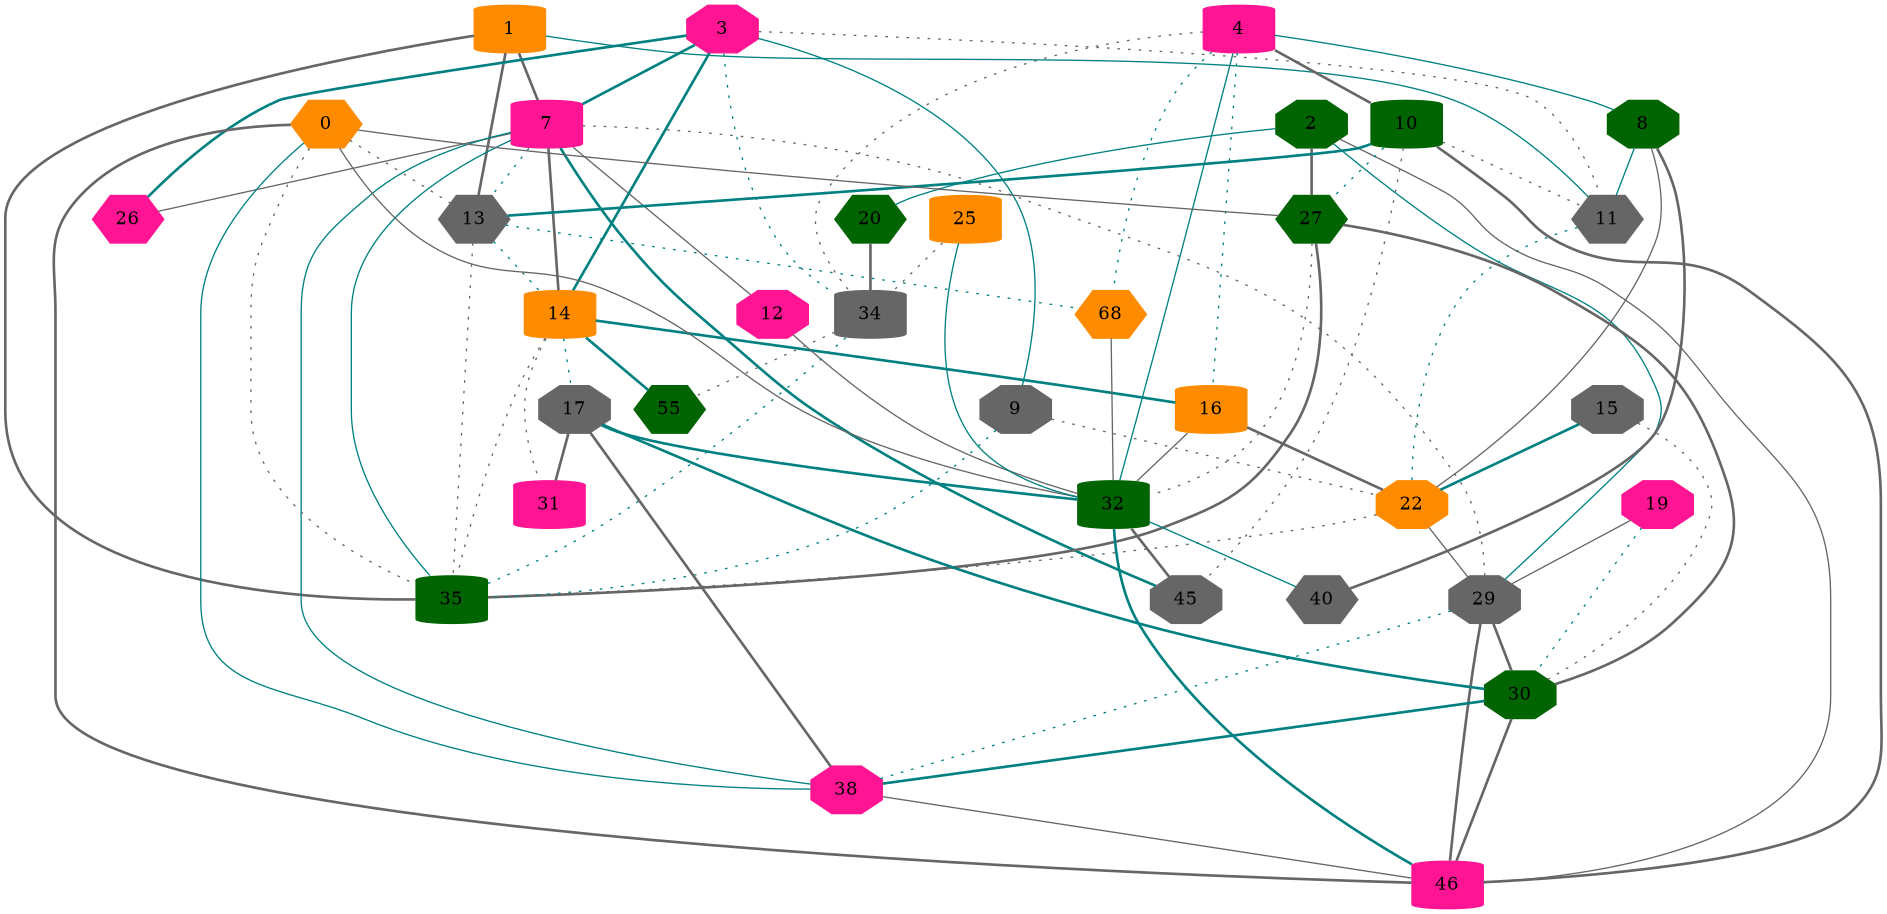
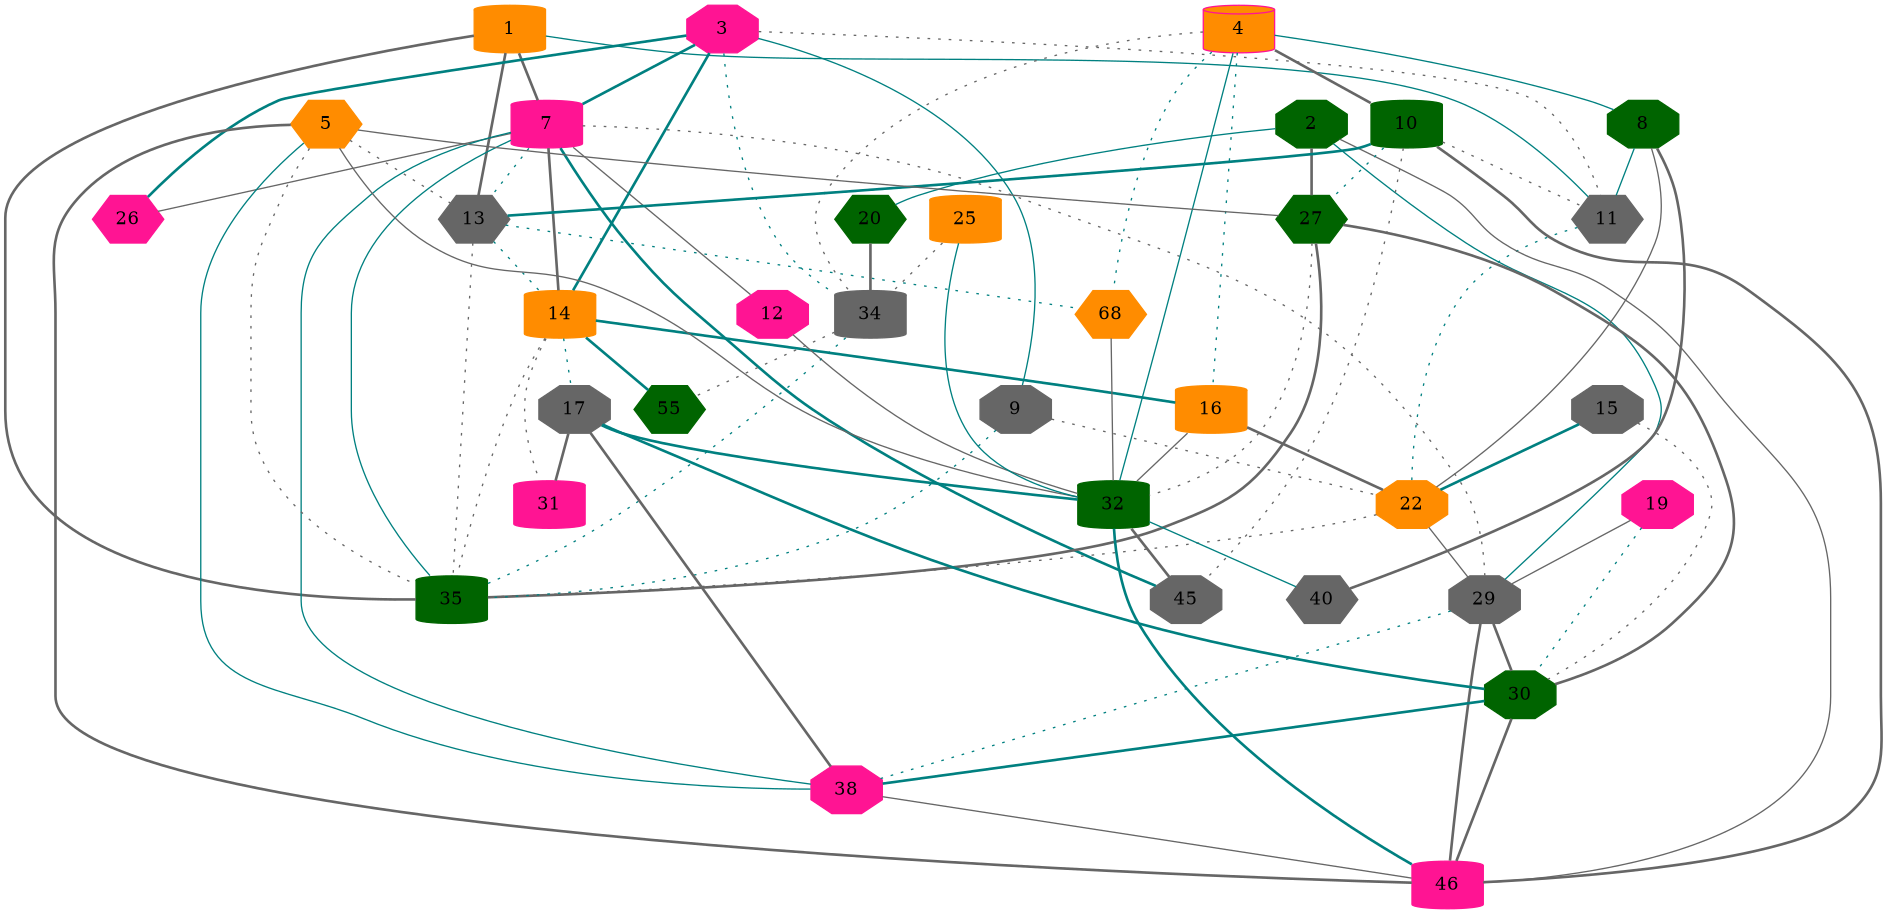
node "4": fillcolor deeppink -> darkorange
node "0": label "0" -> "5"
